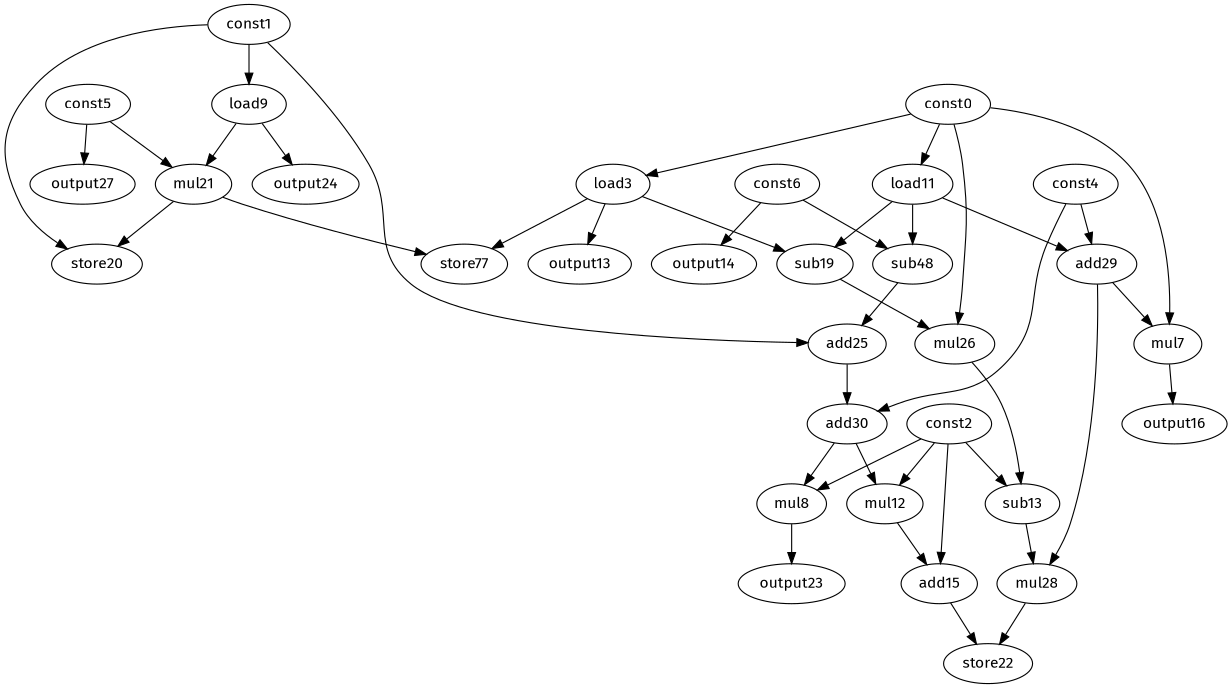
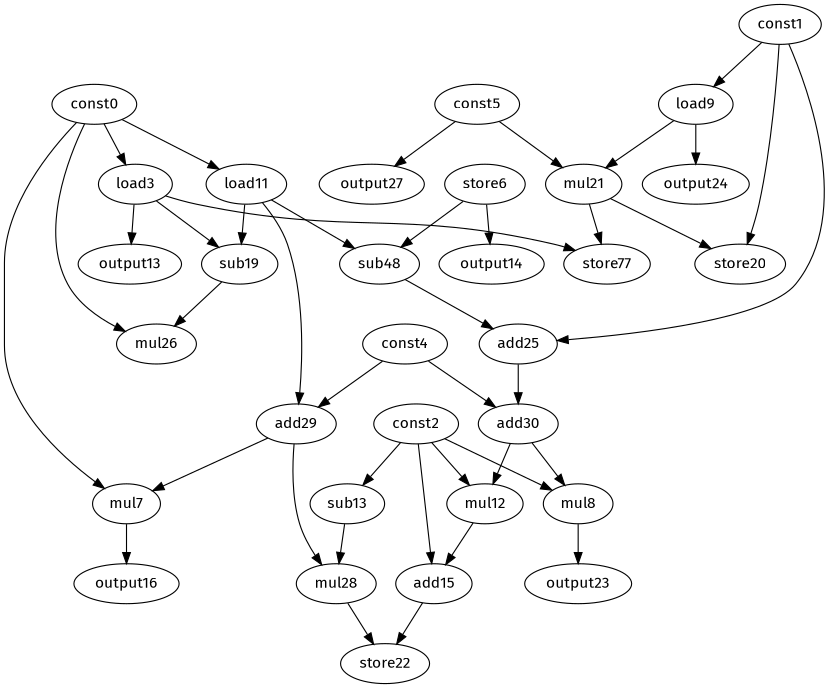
node "const6": label "const6" -> "store6"
edge "mul26" -> "sub13": removed
